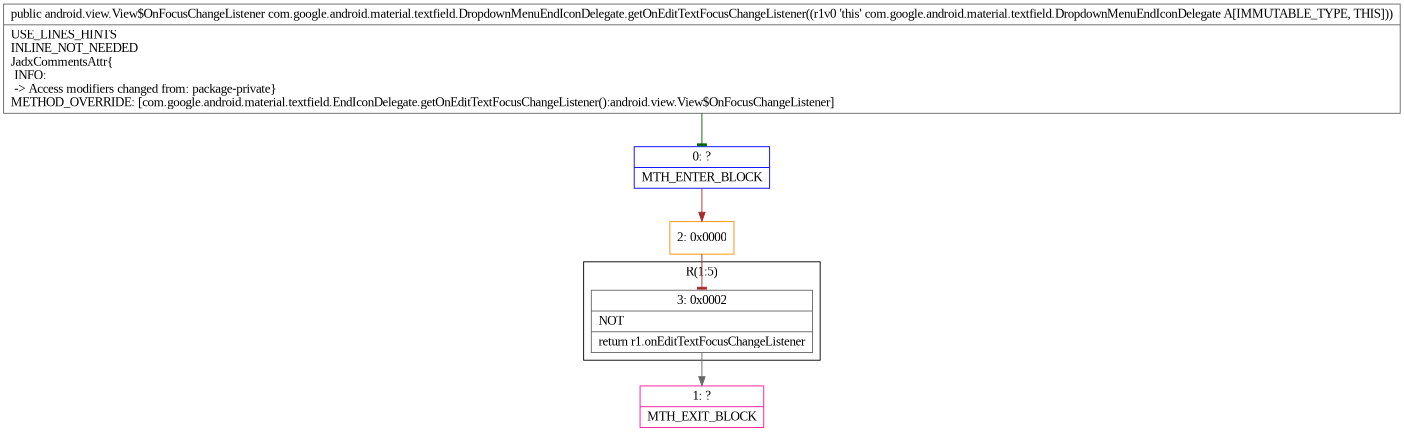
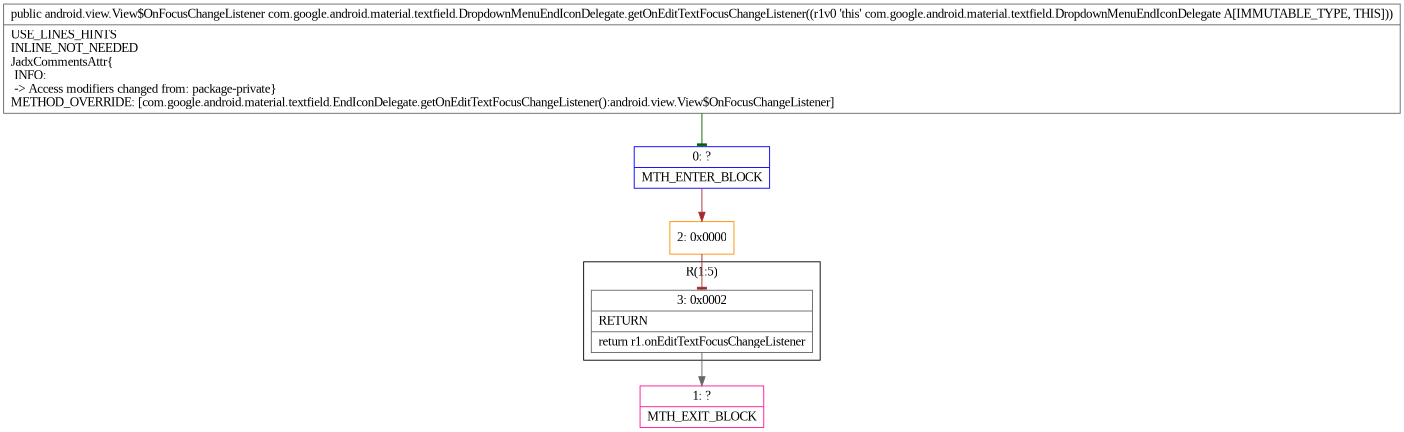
node "3: 0x0002": text "NOT" -> "RETURN"
